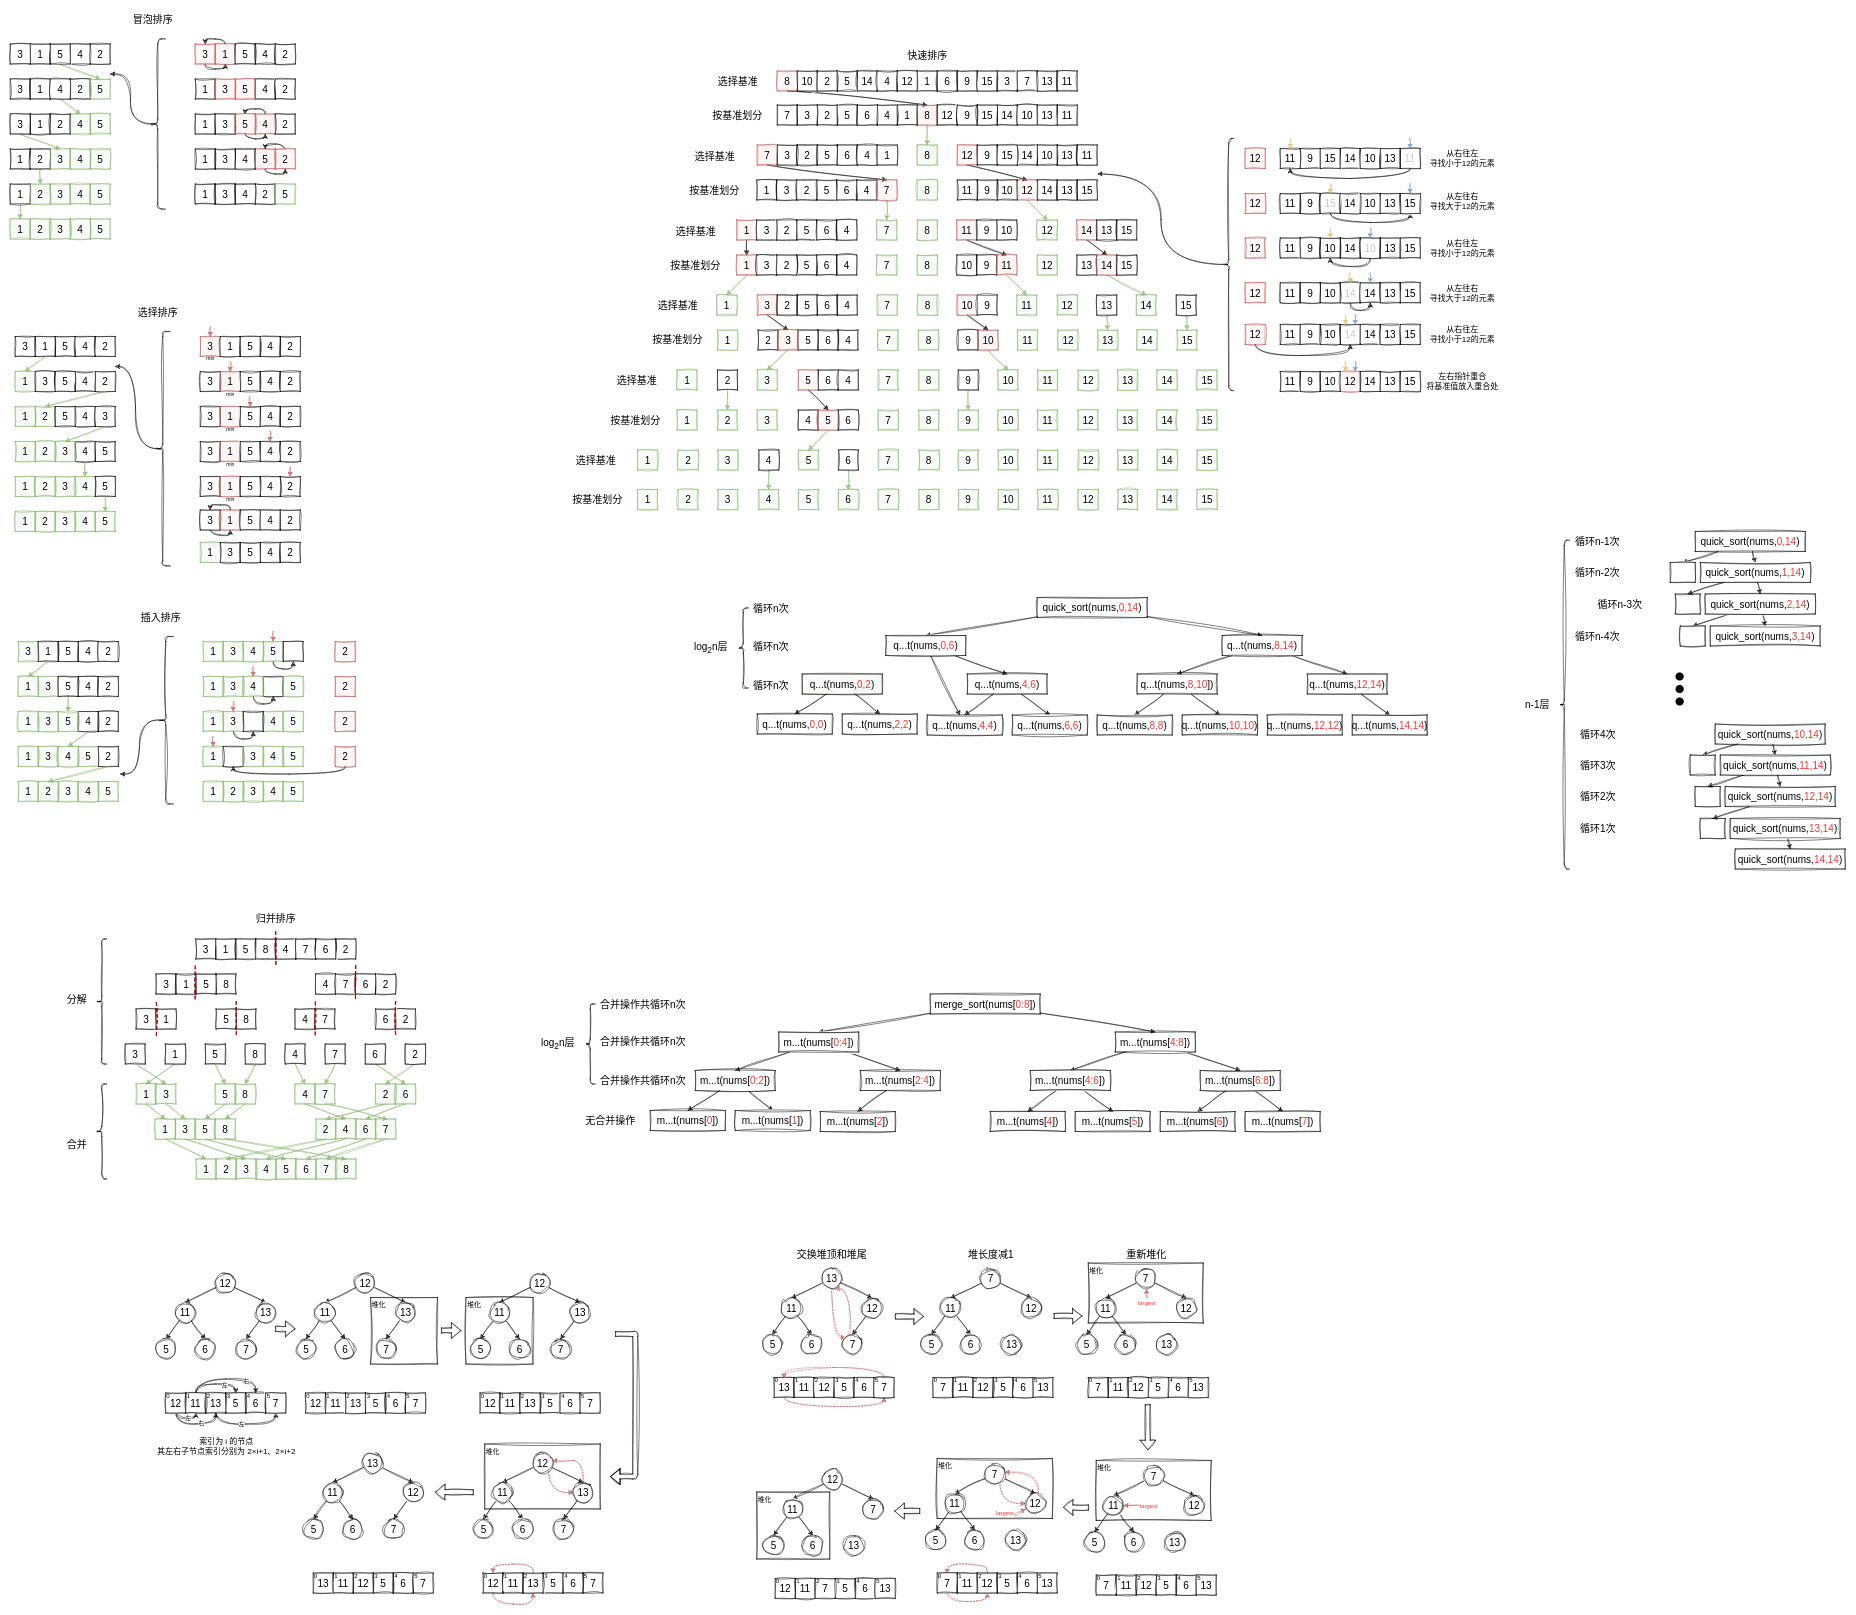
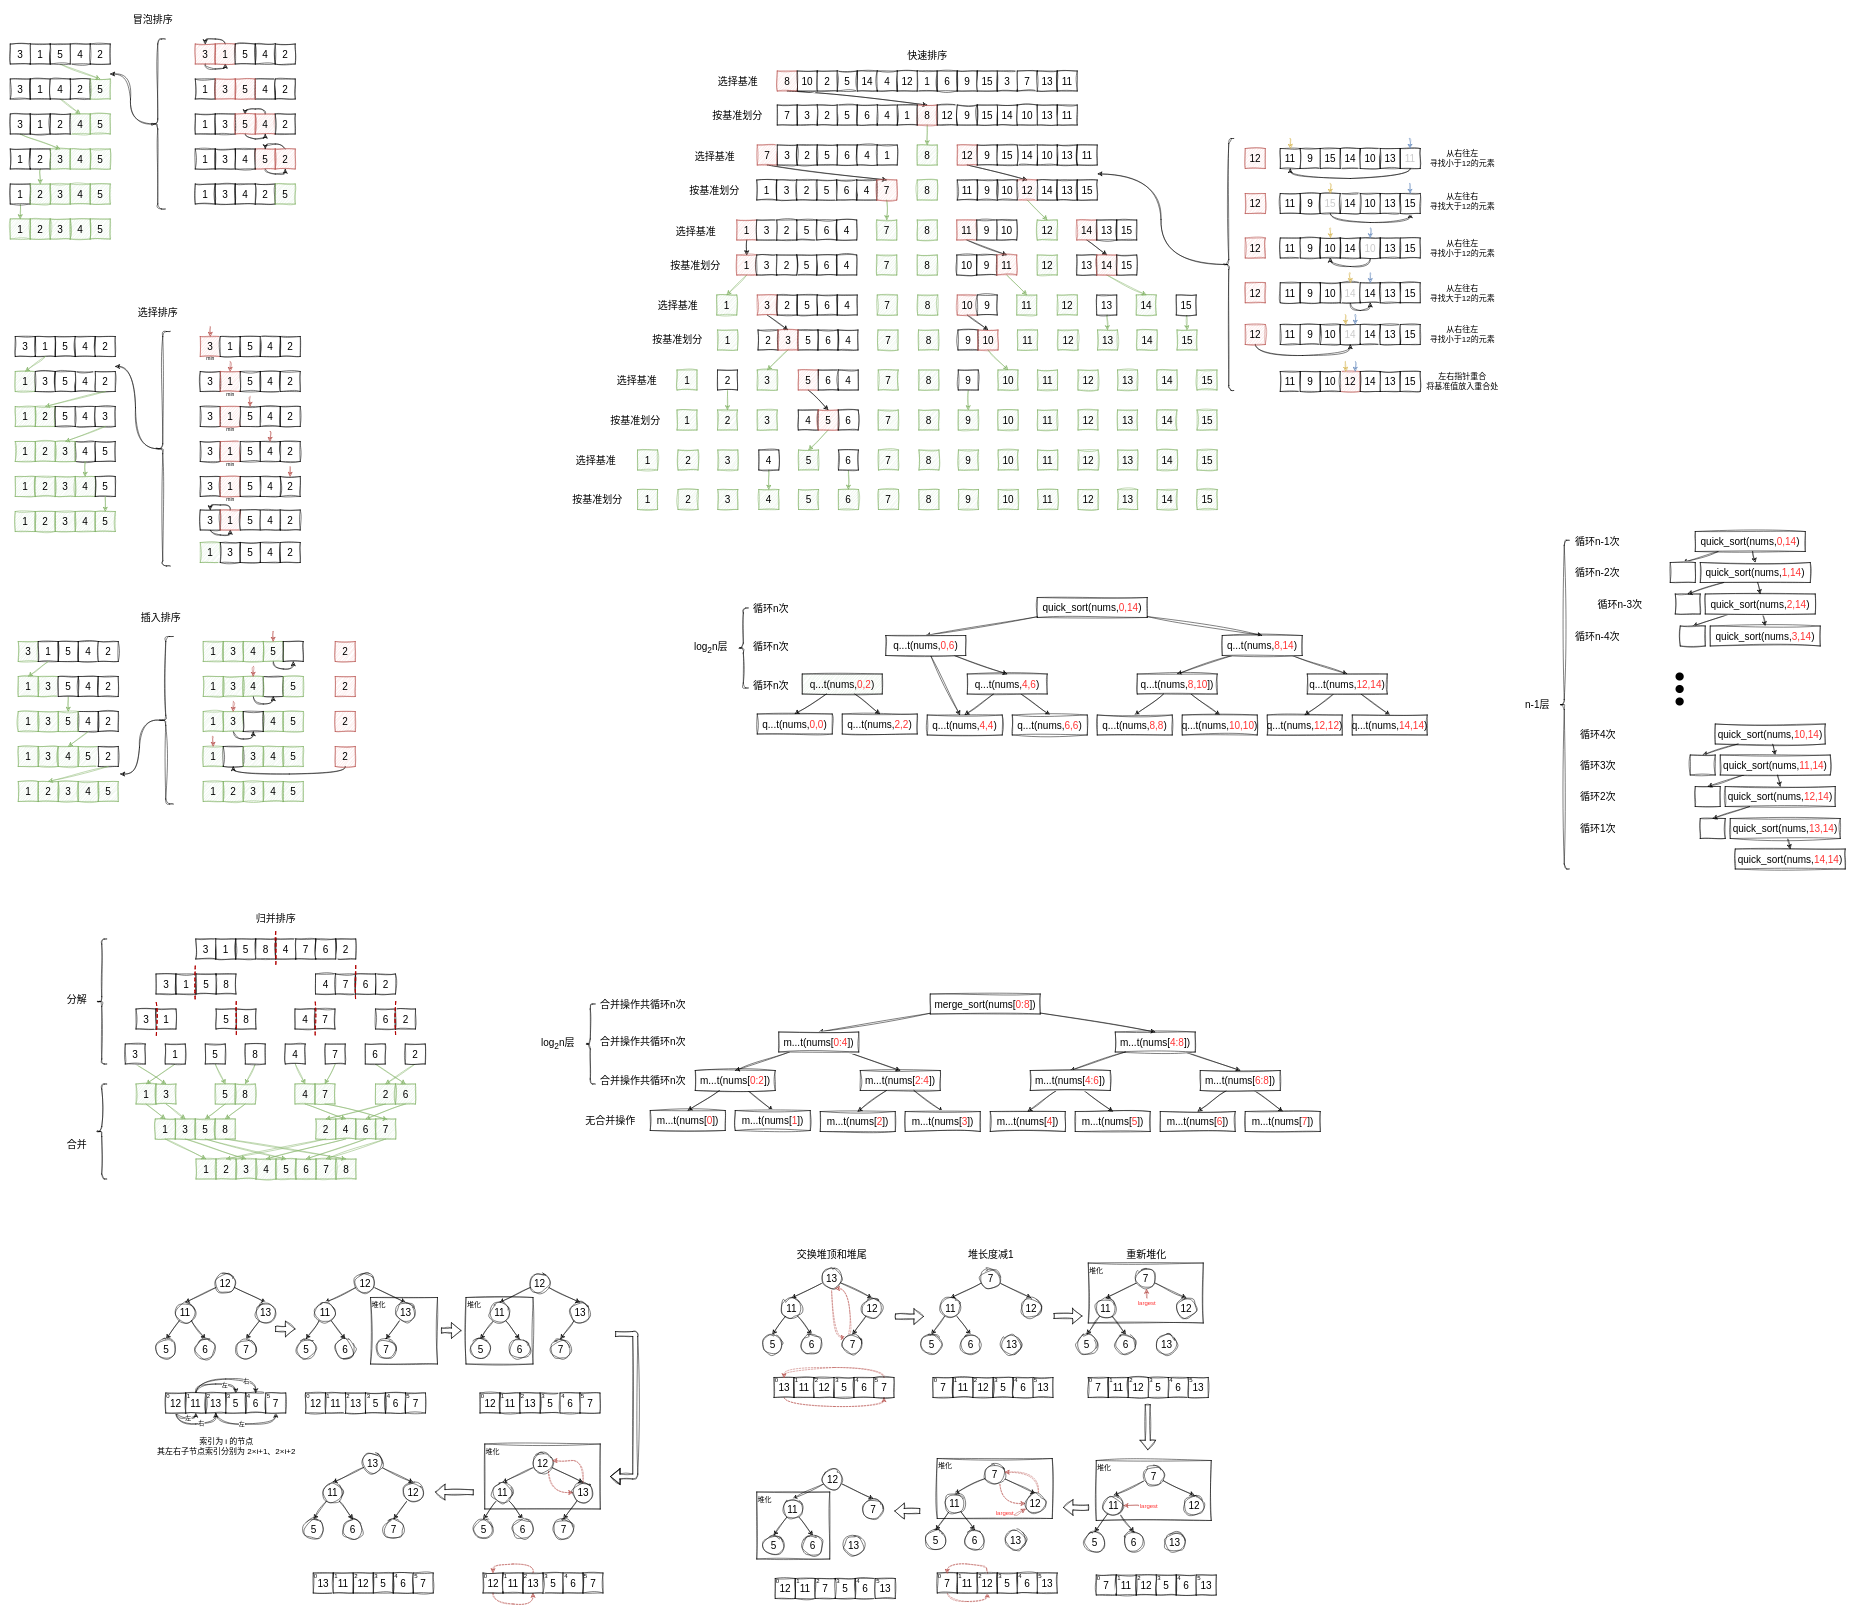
edge "q...t(nums,12,14)" -> "q...t(nums,12,12)": added
edge "m...t(nums[2:4])" -> "m...t(nums[3])": added
node "m...t(nums[3])": added
